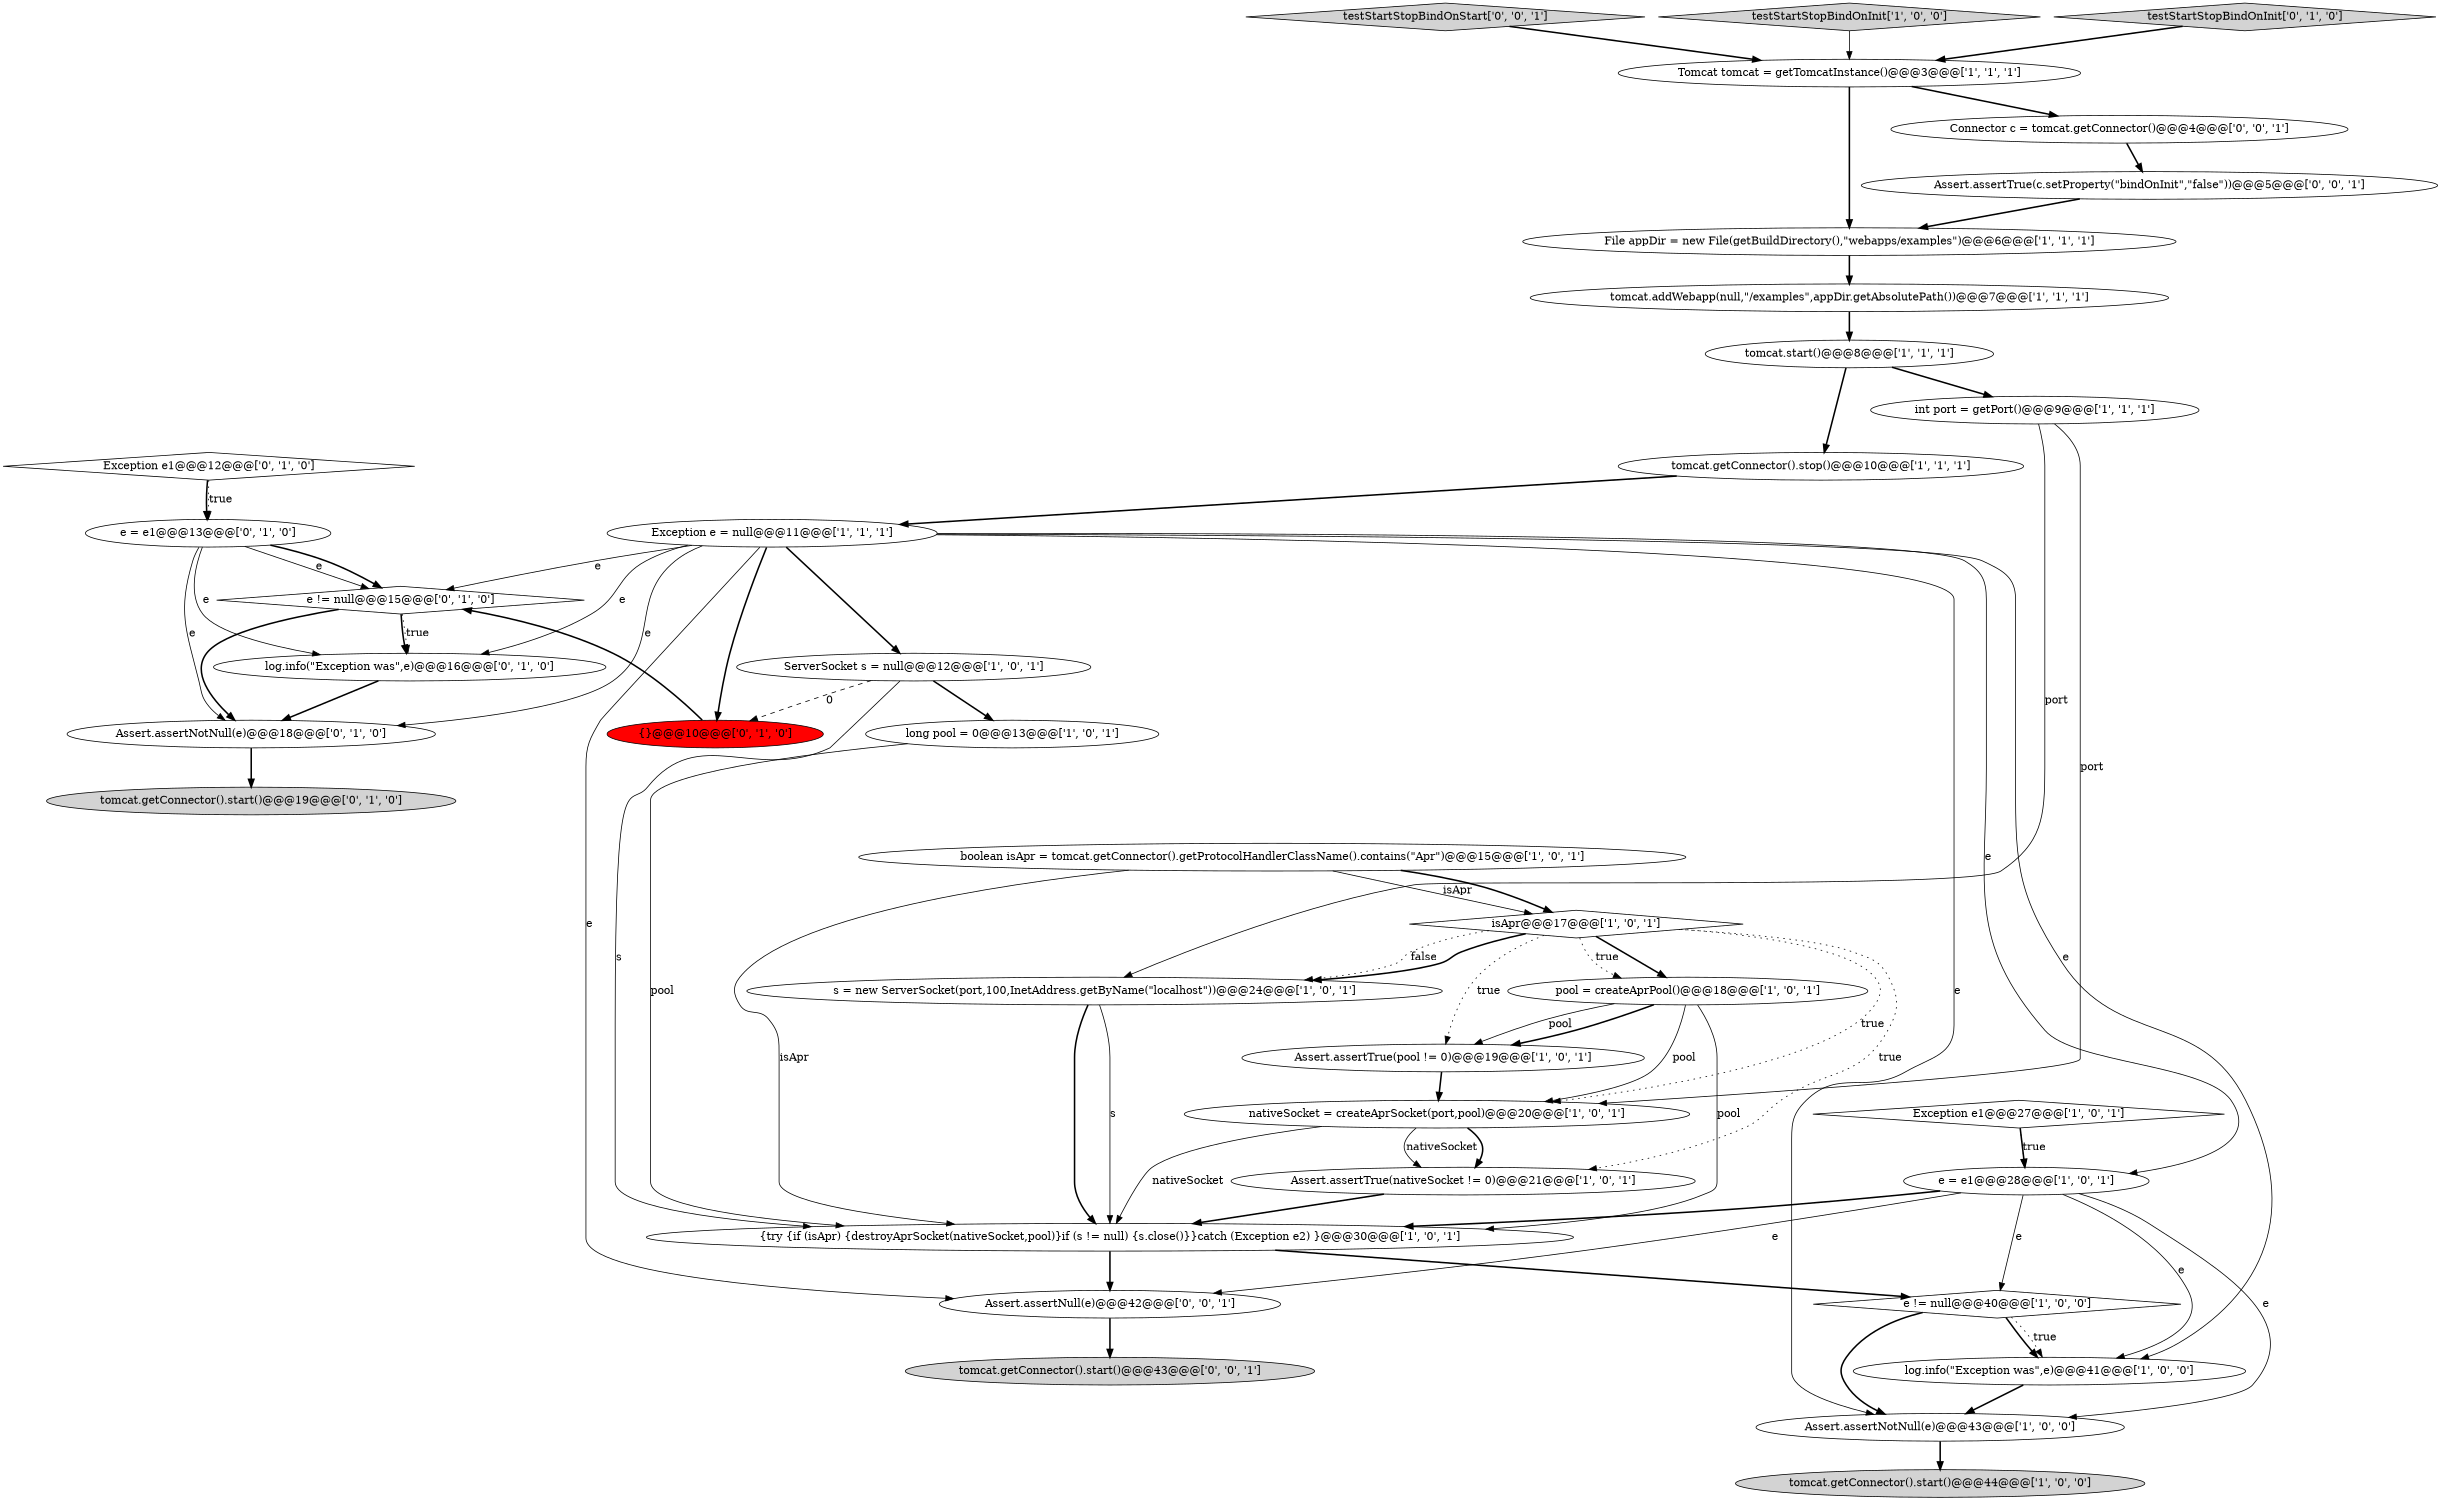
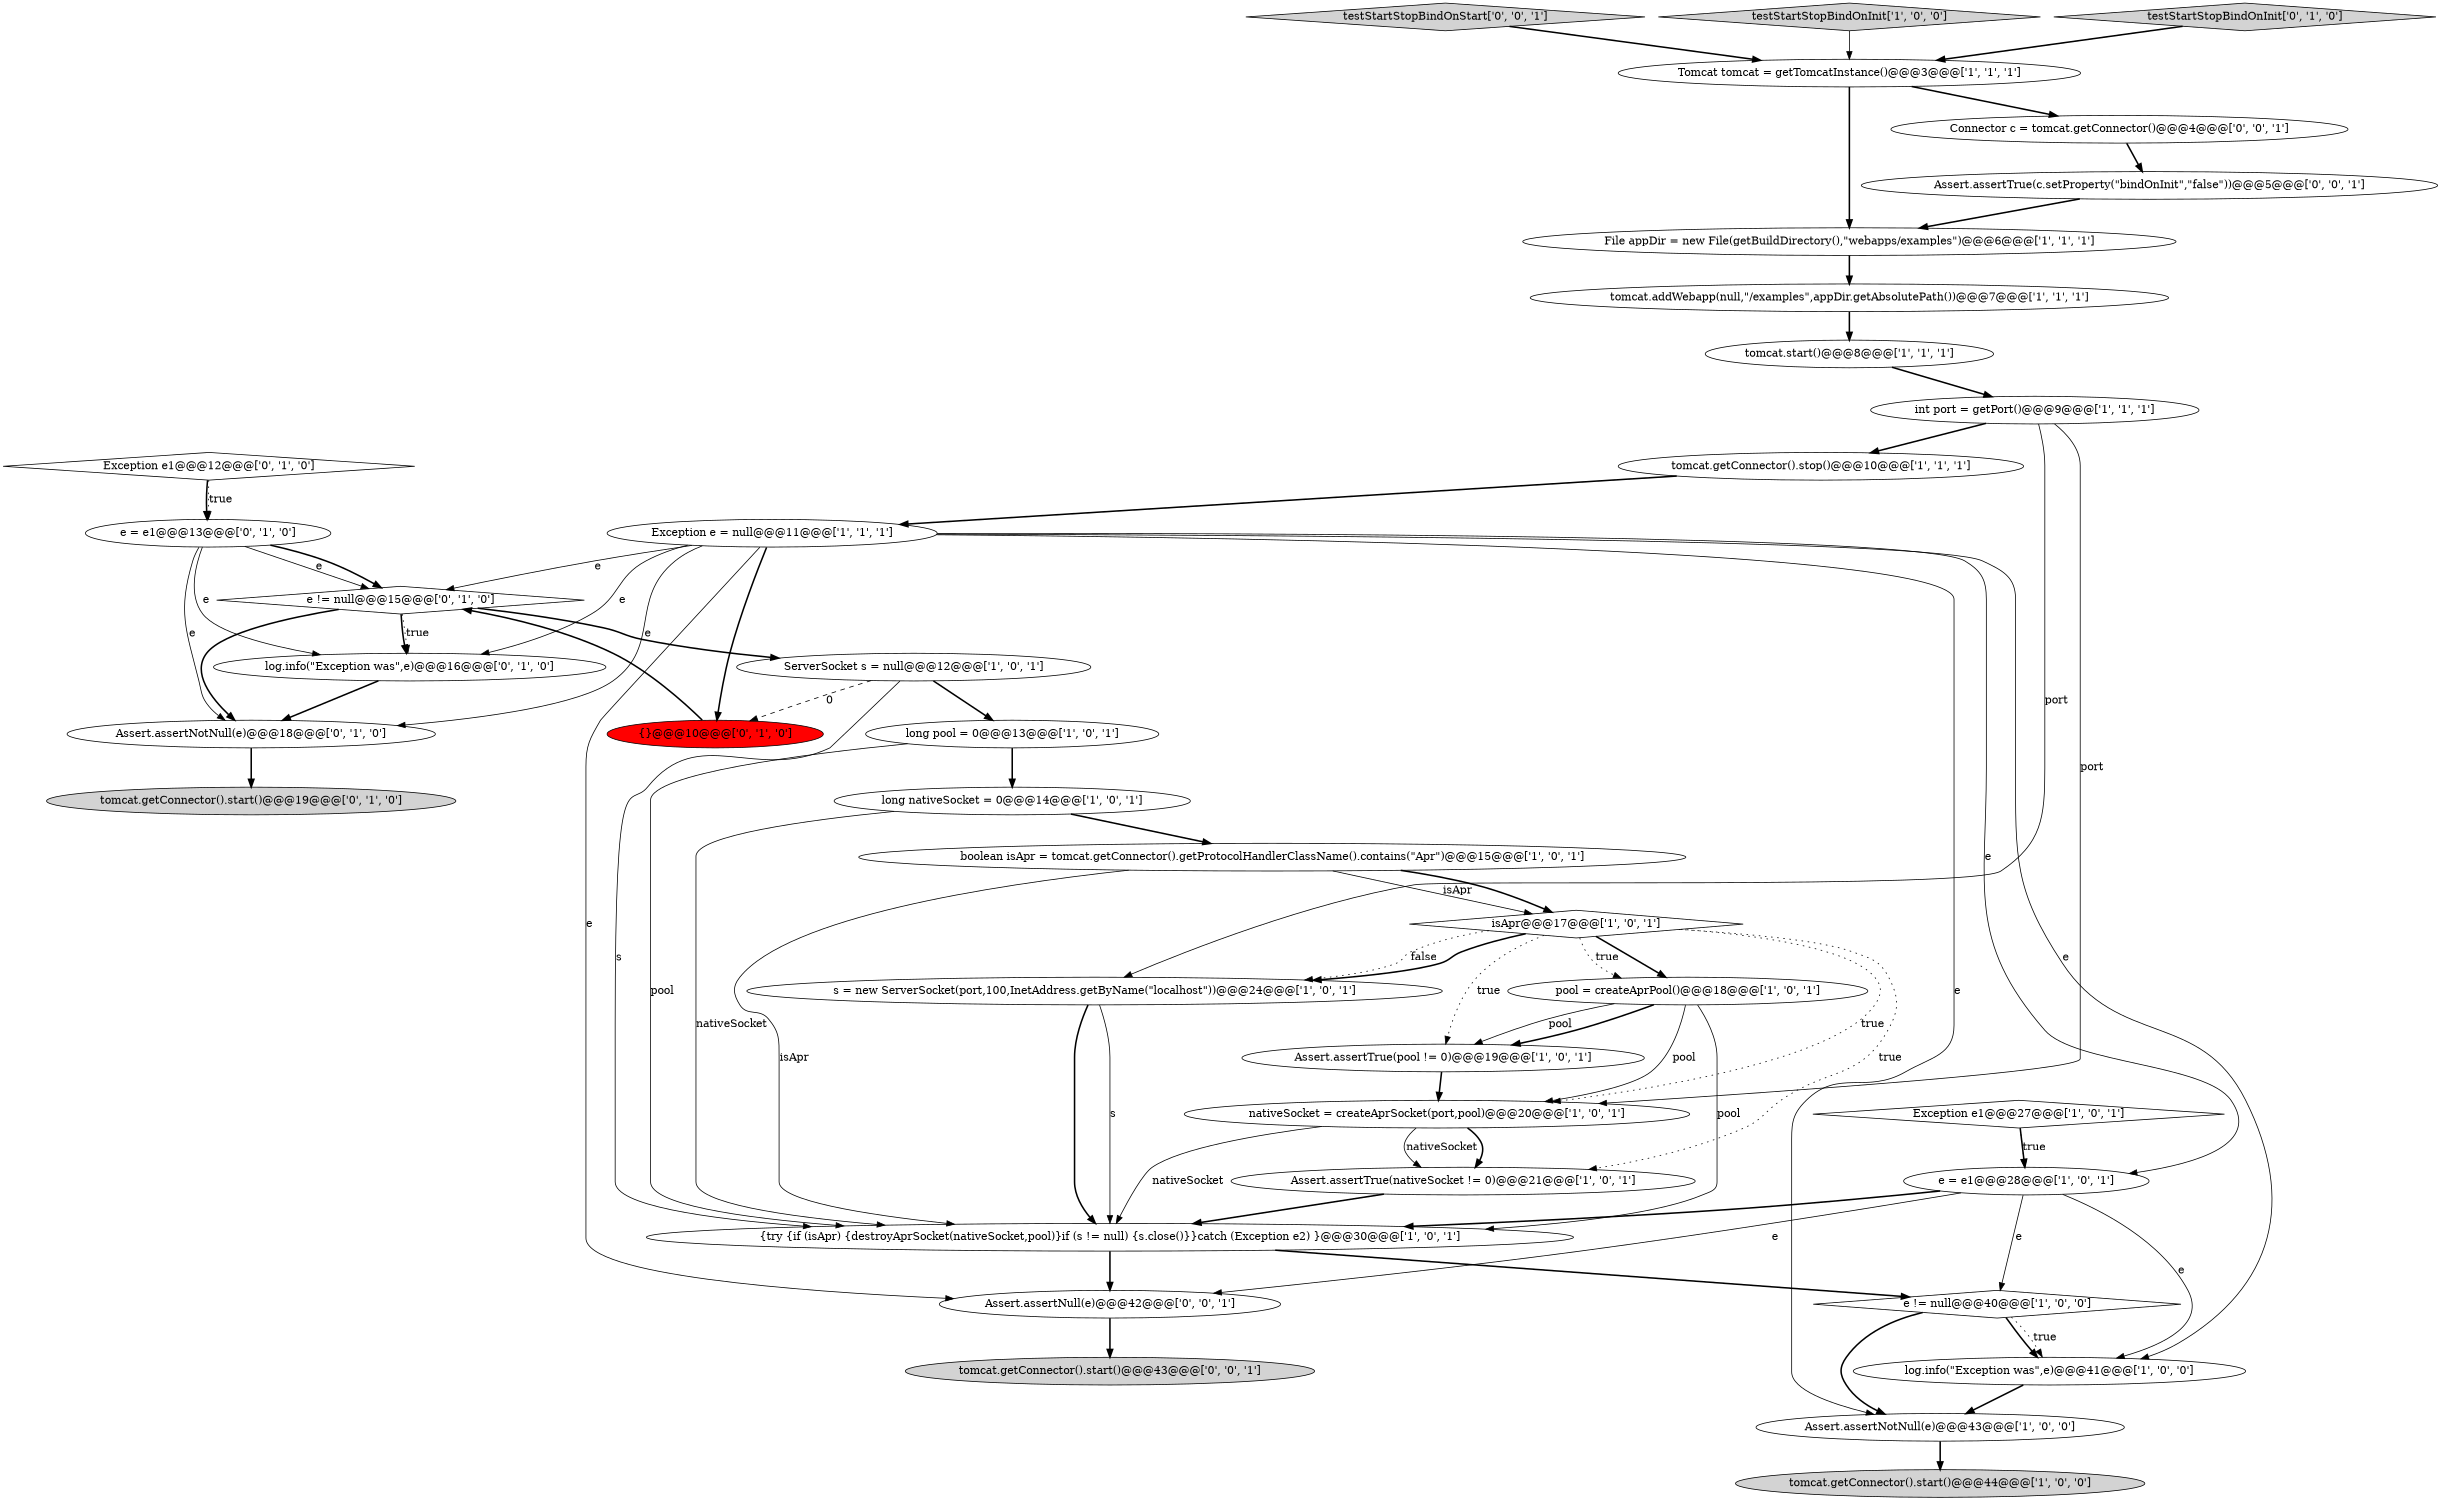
edge "tomcat.start()@@@8@@@['1', '1', '1']" -> "tomcat.getConnector().stop()@@@10@@@['1', '1', '1']": now "int port = getPort()@@@9@@@['1', '1', '1']" -> "tomcat.getConnector().stop()@@@10@@@['1', '1', '1']"
edge "Exception e = null@@@11@@@['1', '1', '1']" -> "ServerSocket s = null@@@12@@@['1', '0', '1']": now "e != null@@@15@@@['0', '1', '0']" -> "ServerSocket s = null@@@12@@@['1', '0', '1']"
node "long nativeSocket = 0@@@14@@@['1', '0', '1']": added
edge "e = e1@@@28@@@['1', '0', '1']" -> "Assert.assertNotNull(e)@@@43@@@['1', '0', '0']": removed, label "e"
